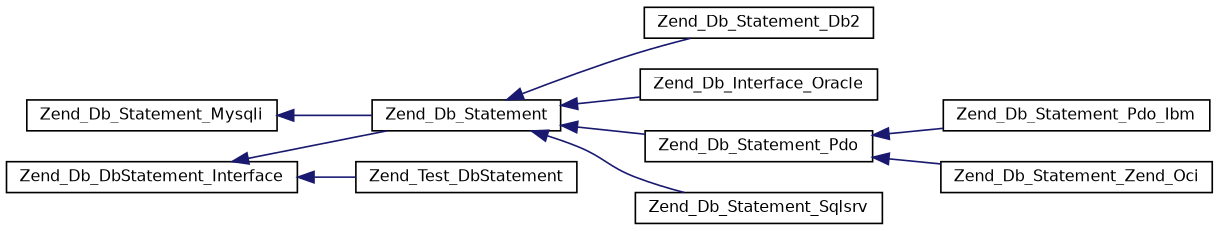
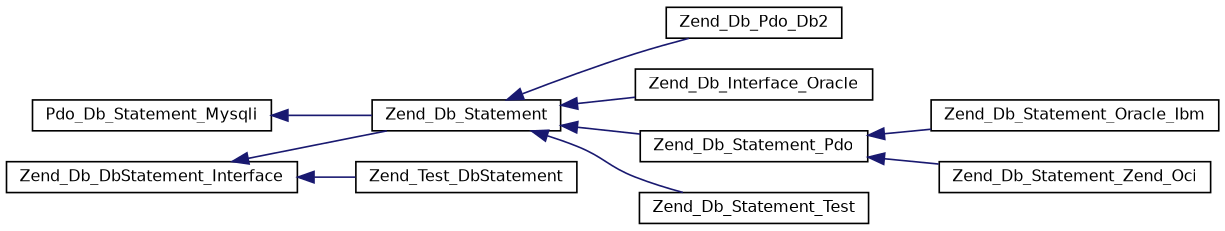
node "Zend_Db_Statement_Db2": label "Zend_Db_Statement_Db2" -> "Zend_Db_Pdo_Db2"
node "Zend_Db_Statement_Mysqli": label "Zend_Db_Statement_Mysqli" -> "Pdo_Db_Statement_Mysqli"
node "Zend_Db_Statement_Pdo_Ibm": label "Zend_Db_Statement_Pdo_Ibm" -> "Zend_Db_Statement_Oracle_Ibm"
node "Zend_Db_Statement_Sqlsrv": label "Zend_Db_Statement_Sqlsrv" -> "Zend_Db_Statement_Test"
